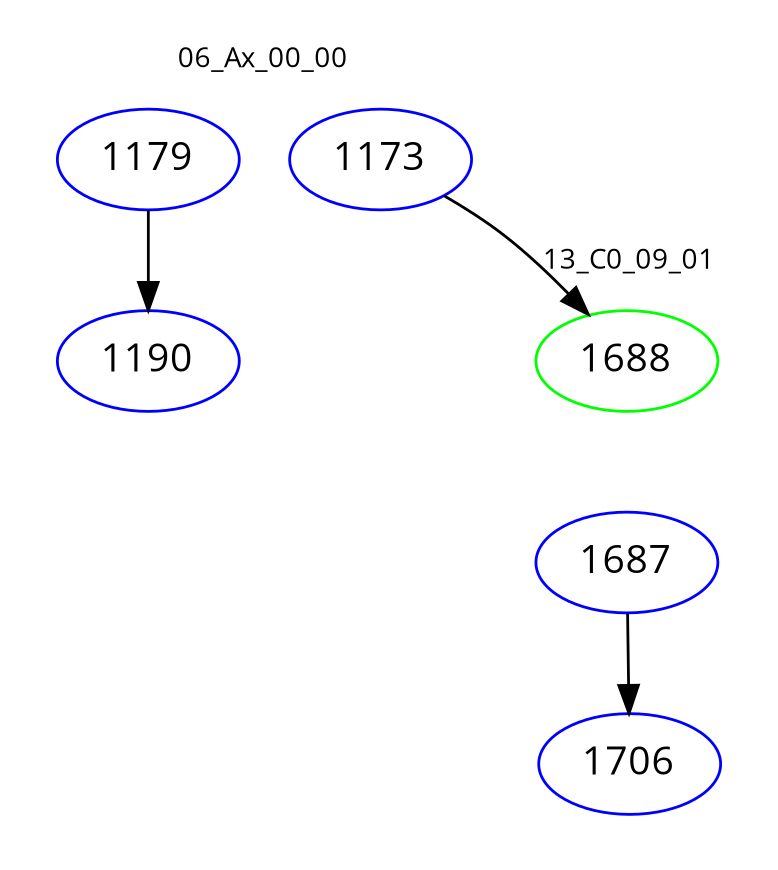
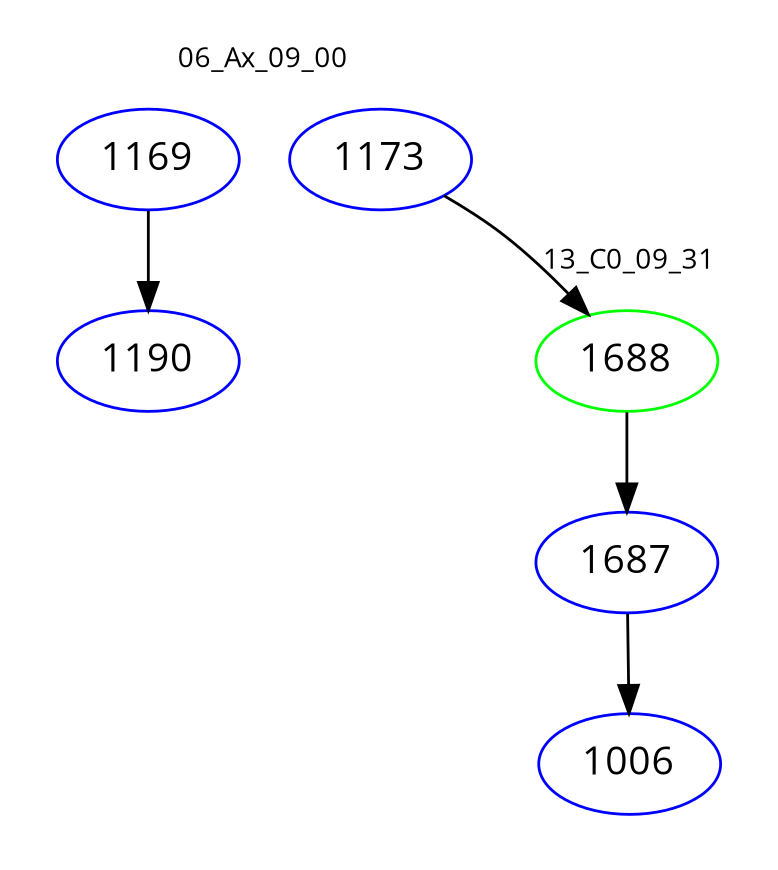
cluster "06_Ax_00_00": label "06_Ax_00_00" -> "06_Ax_09_00"
node "1179": label "1179" -> "1169"
cluster "13_C0_09_01": label "13_C0_09_01" -> "13_C0_09_31"
edge "1688" -> "1687": added
node "1706": label "1706" -> "1006"
